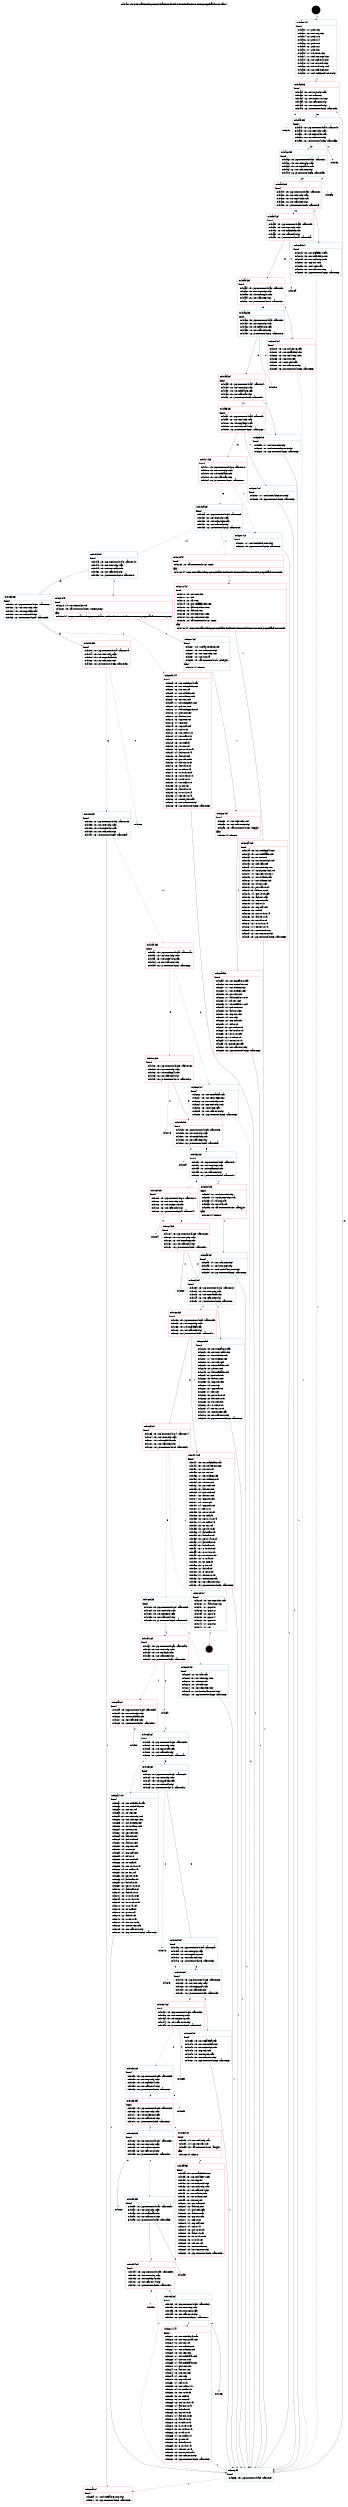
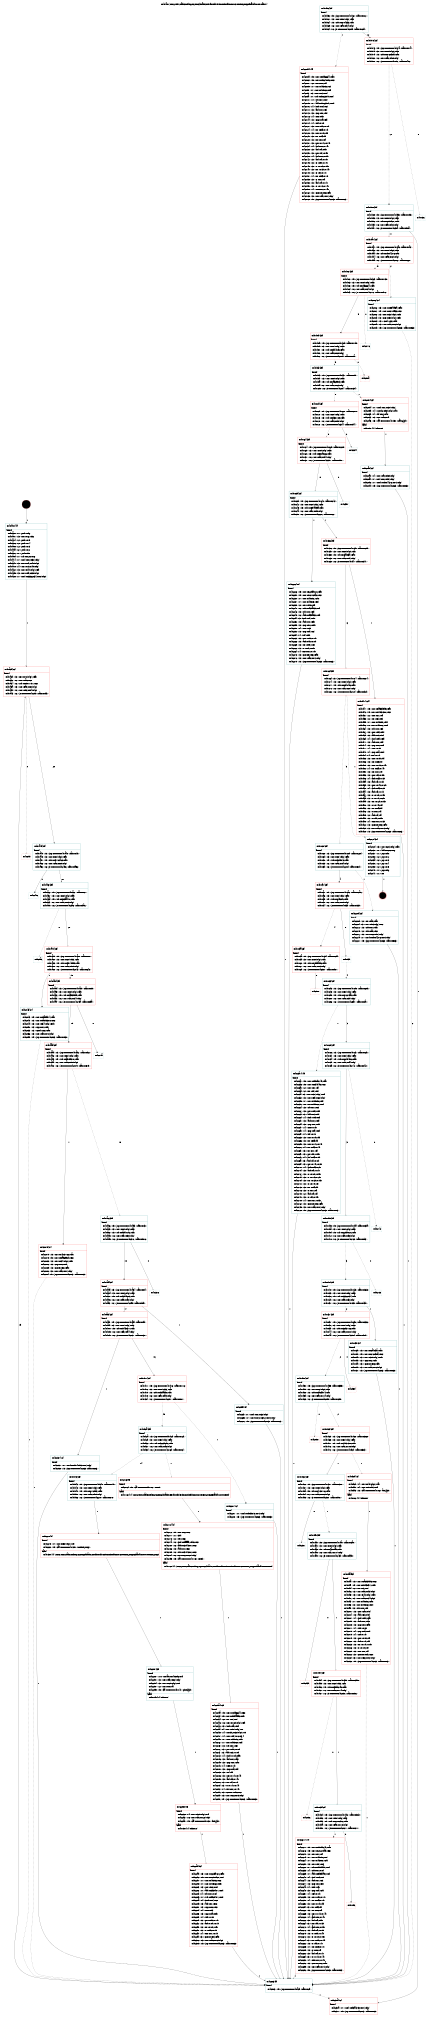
edge "0x401b43 [25]" -> "0x401b5c [25]": removed, label "13"
edge "0x401db4 [25]" -> "0x402863 [5]": now "0x401fda [93]" -> "0x402863 [5]"
